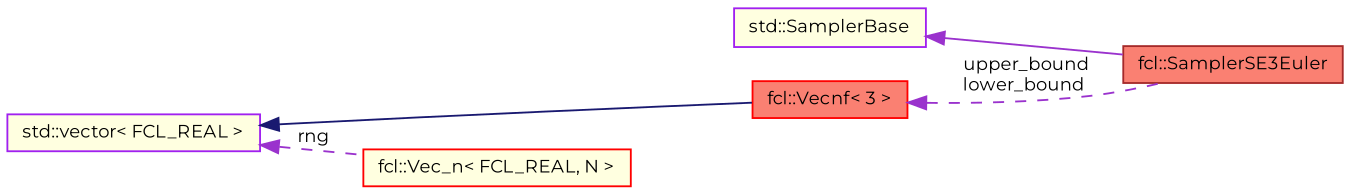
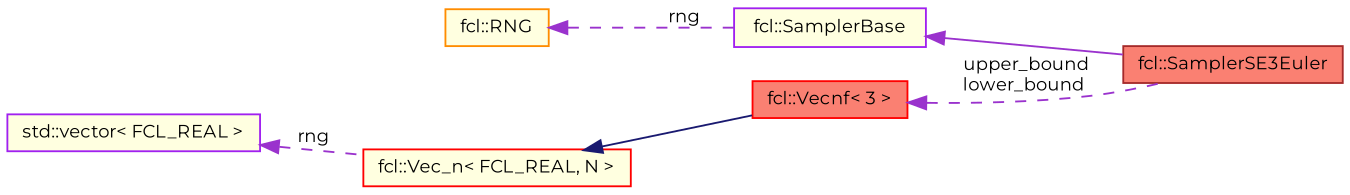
node "fcl::RNG": added
node "std::SamplerBase": label "std::SamplerBase" -> "fcl::SamplerBase"
edge "fcl::Vecnf< 3 >" -> "std::vector< FCL_REAL >": now "fcl::Vecnf< 3 >" -> "fcl::Vec_n< FCL_REAL, N >"
